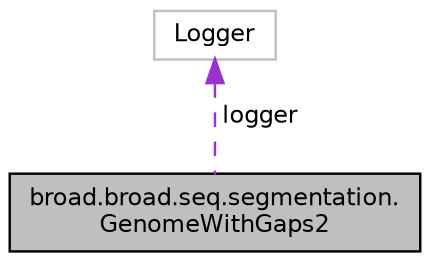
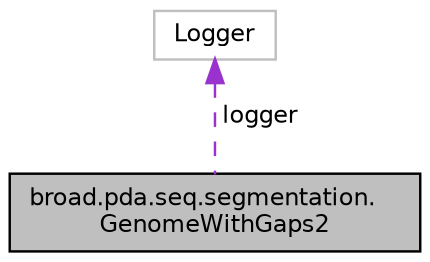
node "broad.broad.seq.segmentation. GenomeWithGaps2": label "broad.broad.seq.segmentation. GenomeWithGaps2" -> "broad.pda.seq.segmentation. GenomeWithGaps2"
